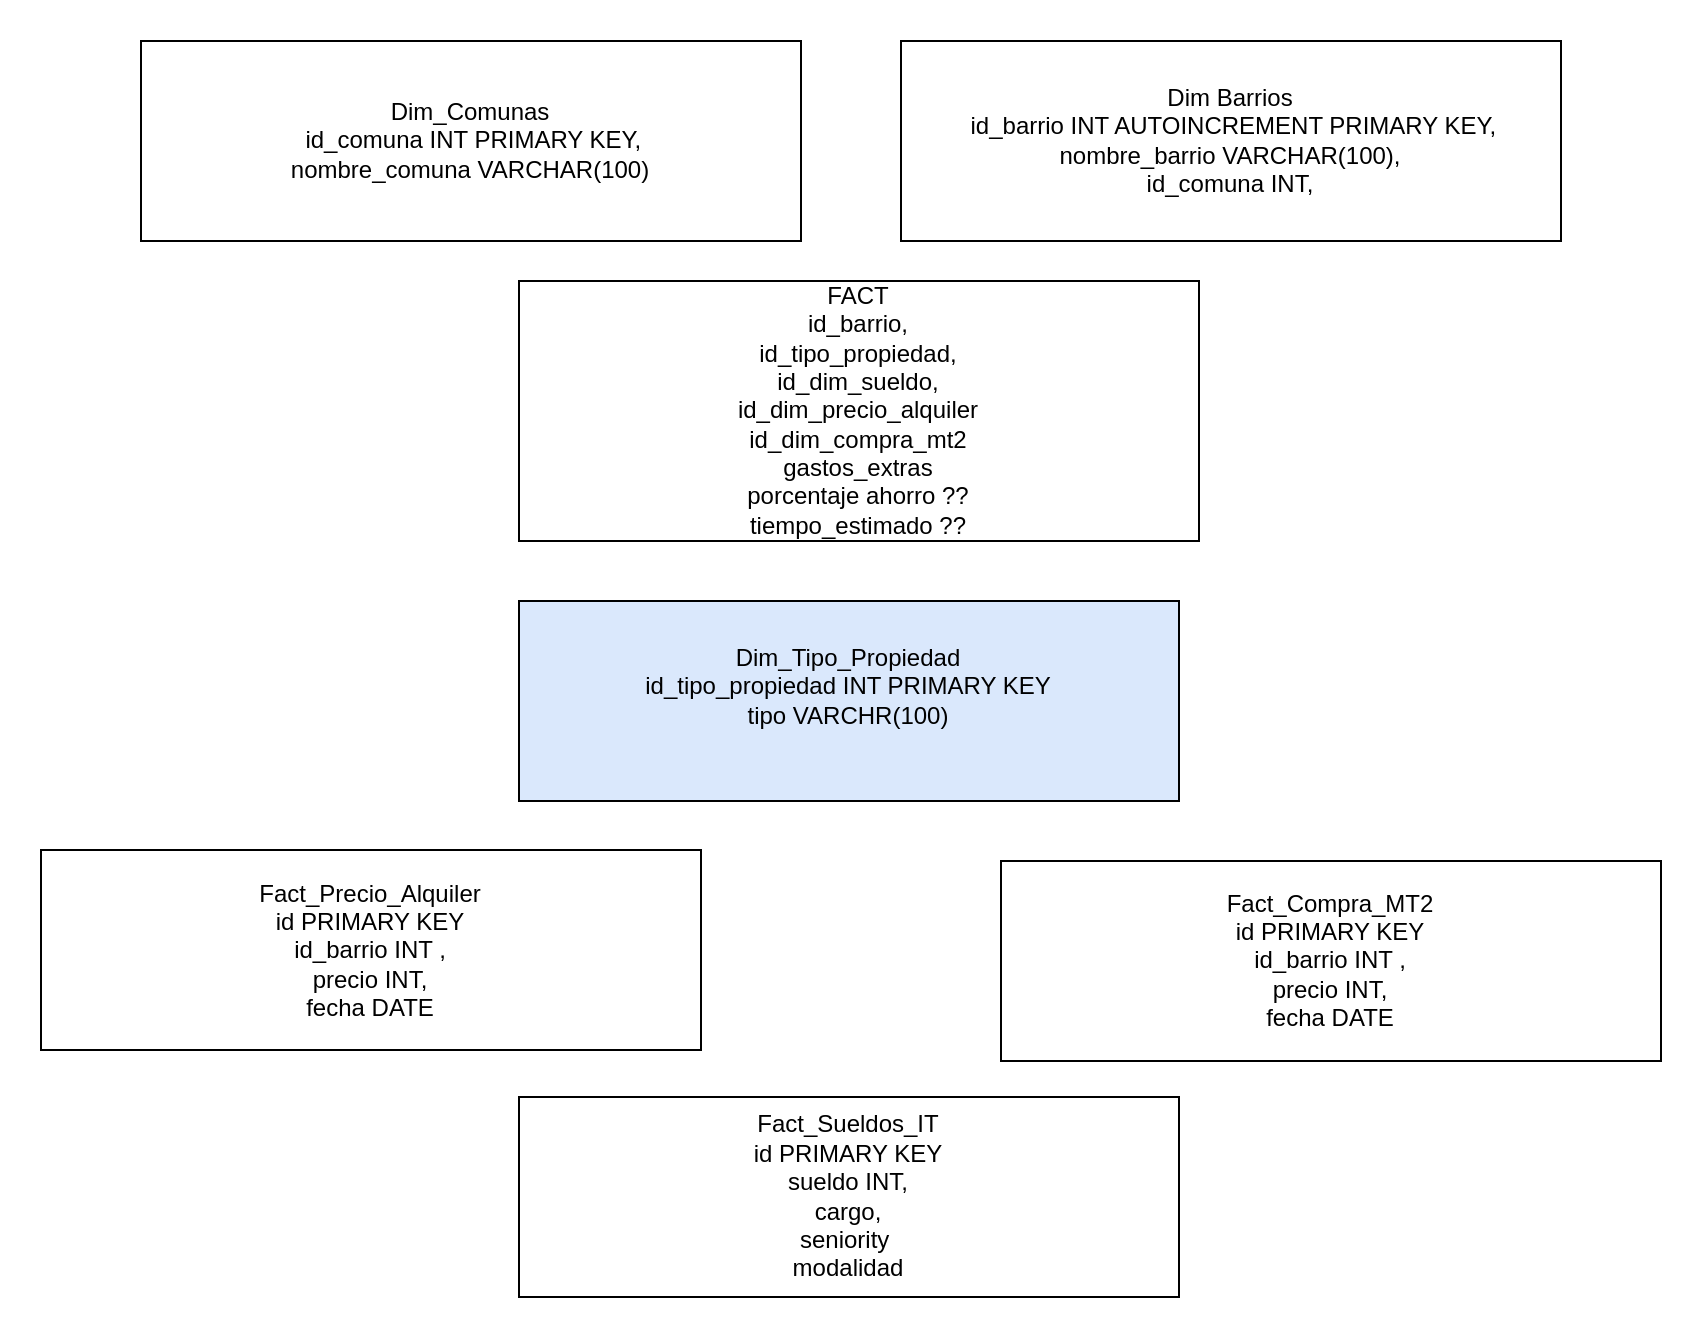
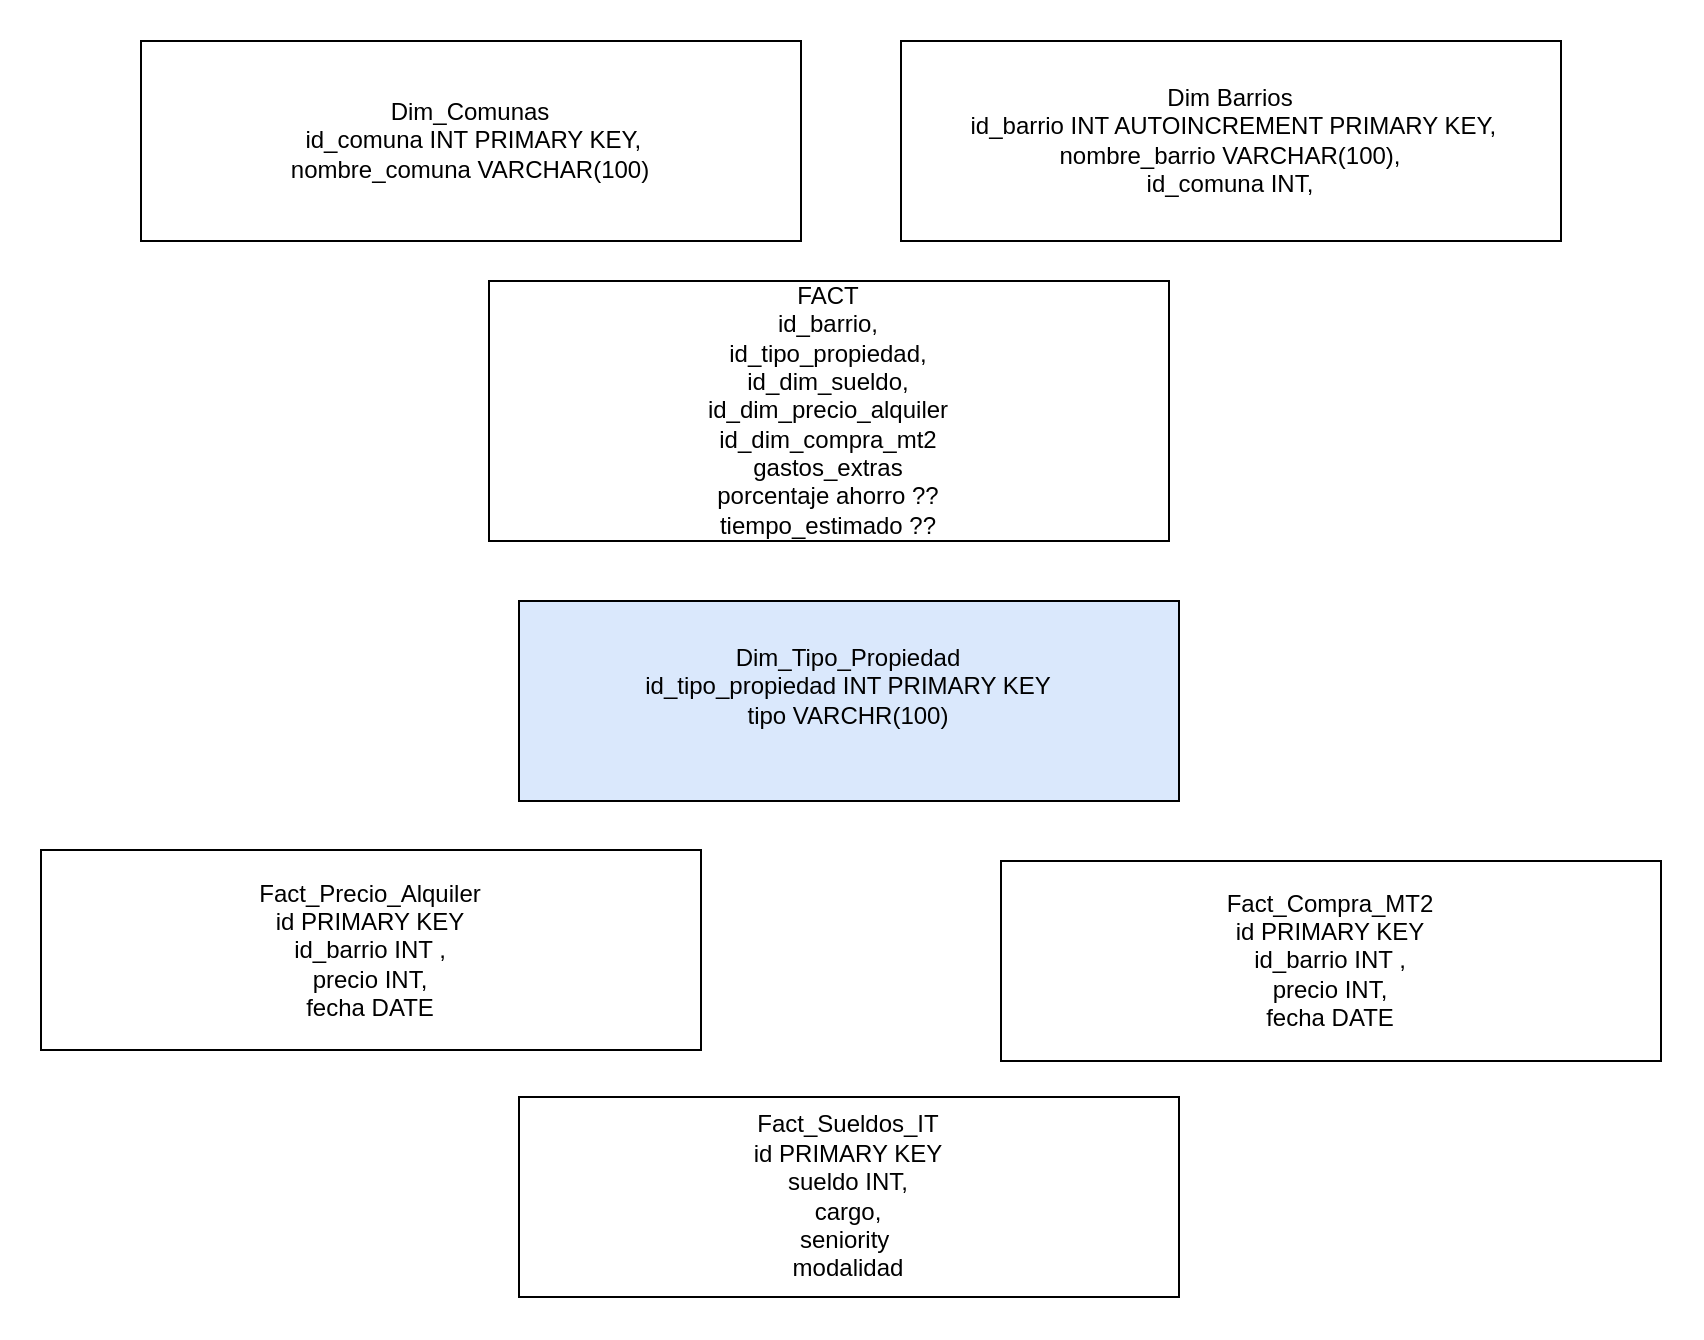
node "FACT id_barrio, id_tipo_propiedad, id_dim_sueldo, id_dim_precio_alquiler id_dim_compra_mt2 gastos_extras porcentaje ahorro ?? tiempo_estimado ??": moved (859, 411) -> (829, 411)
